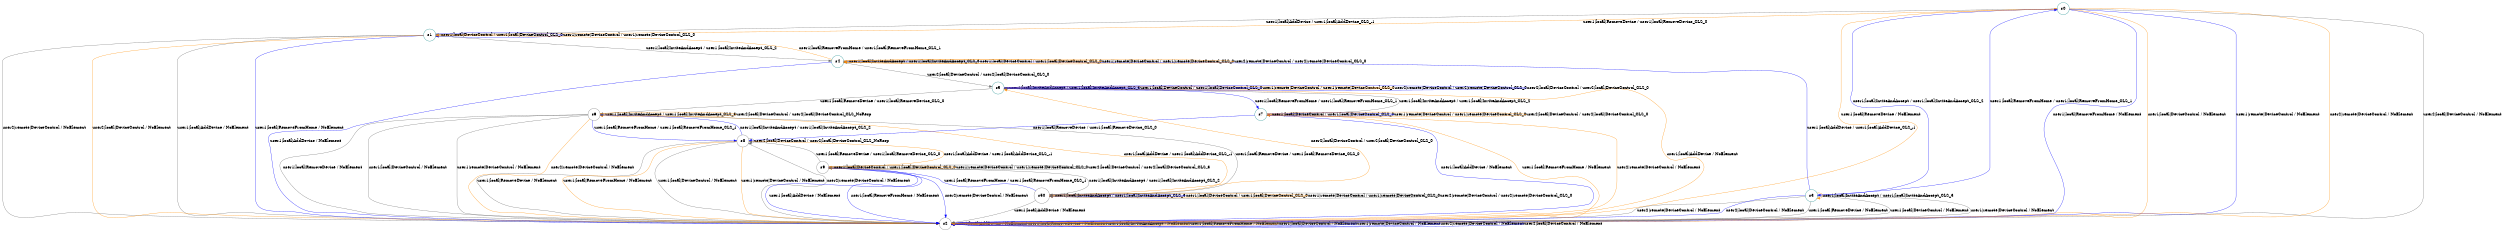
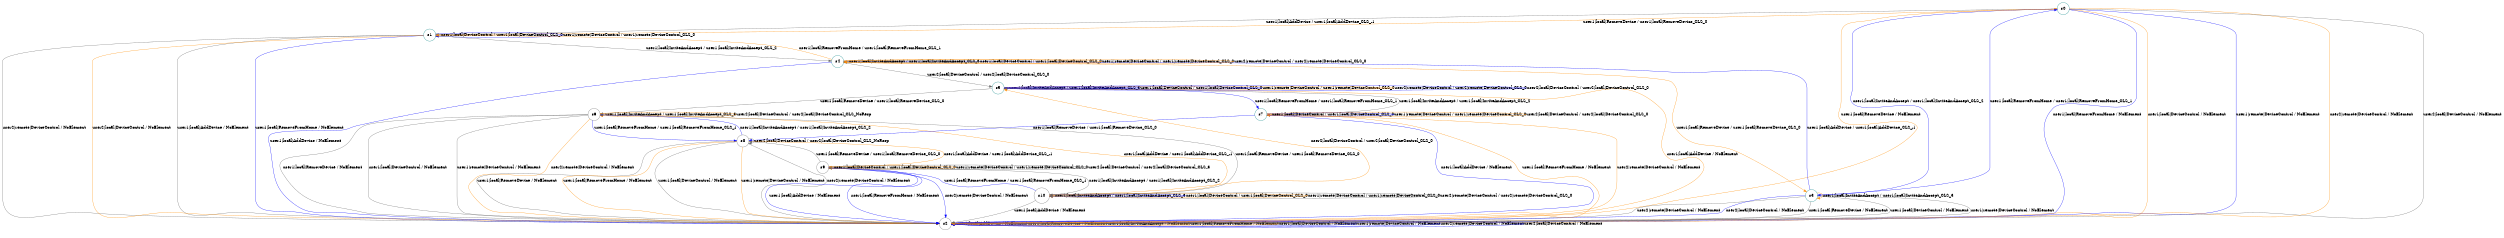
edge "s4" -> "s3": added, label "user1|local|RemoveDevice / user1|local|RemoveDevice_CLS_0"
node "s50": label "s50" -> "s10"
